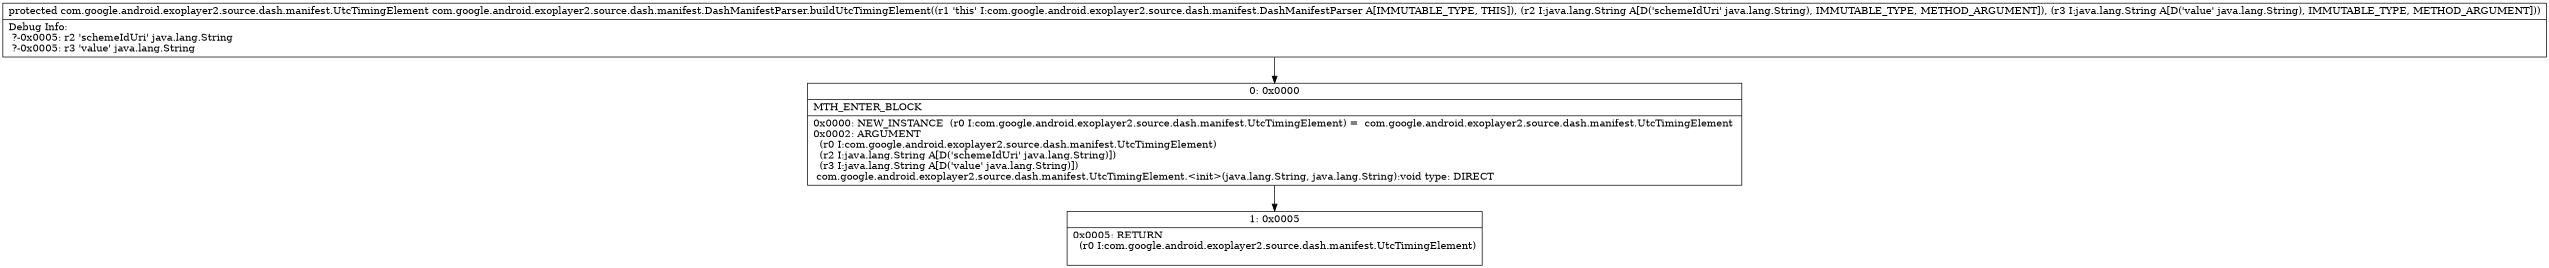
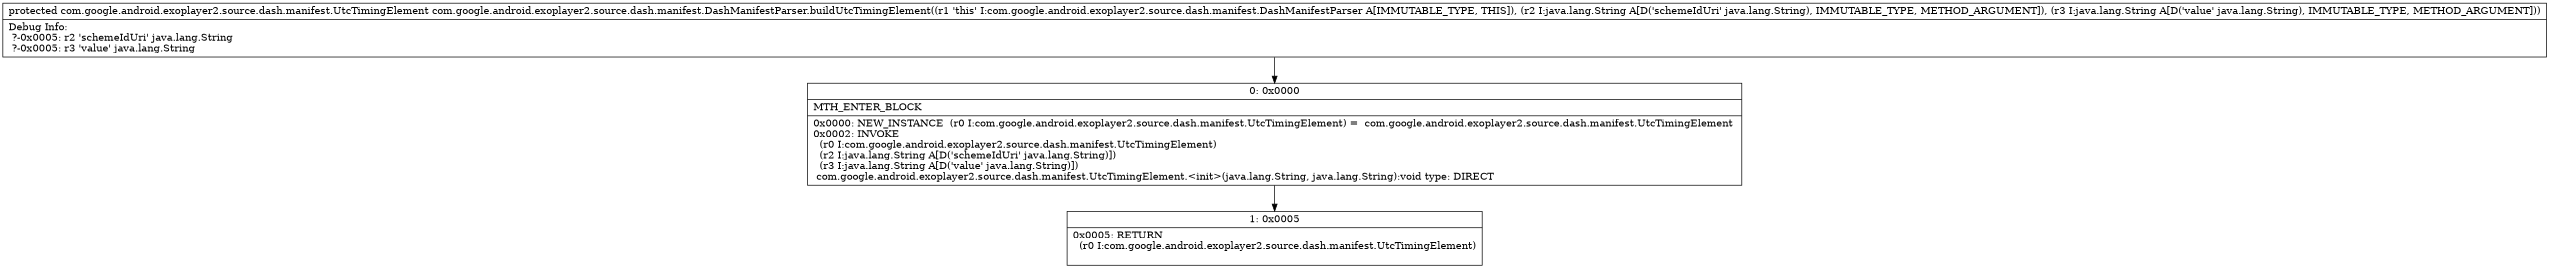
node "0: 0x0000": text "0x0002: ARGUMENT" -> "0x0002: INVOKE"
